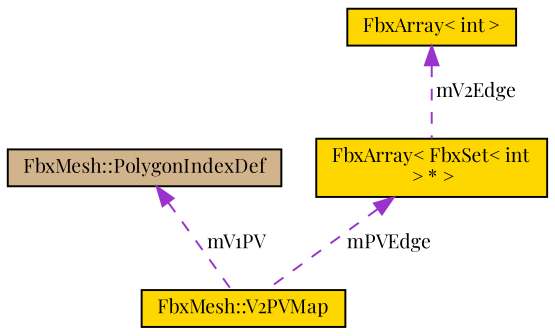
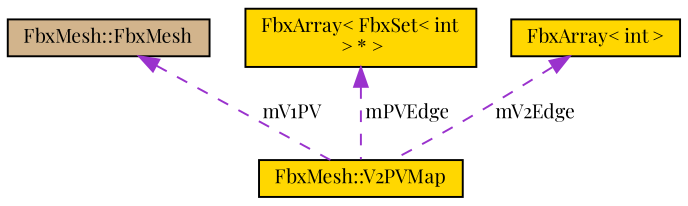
edge "FbxArray< FbxSet< int > * >" -> "FbxArray< int >": now "FbxMesh::V2PVMap" -> "FbxArray< int >"
node "FbxMesh::PolygonIndexDef": label "FbxMesh::PolygonIndexDef" -> "FbxMesh::FbxMesh"
